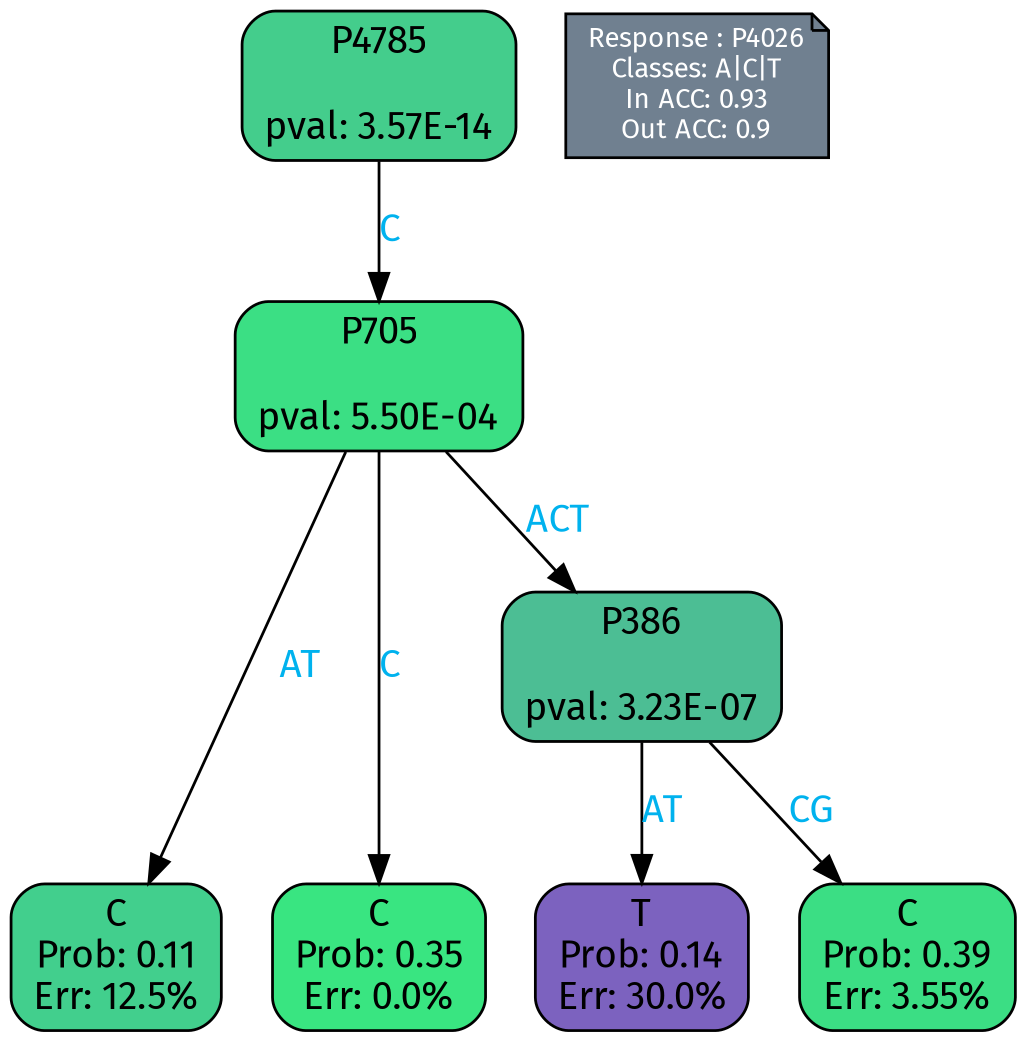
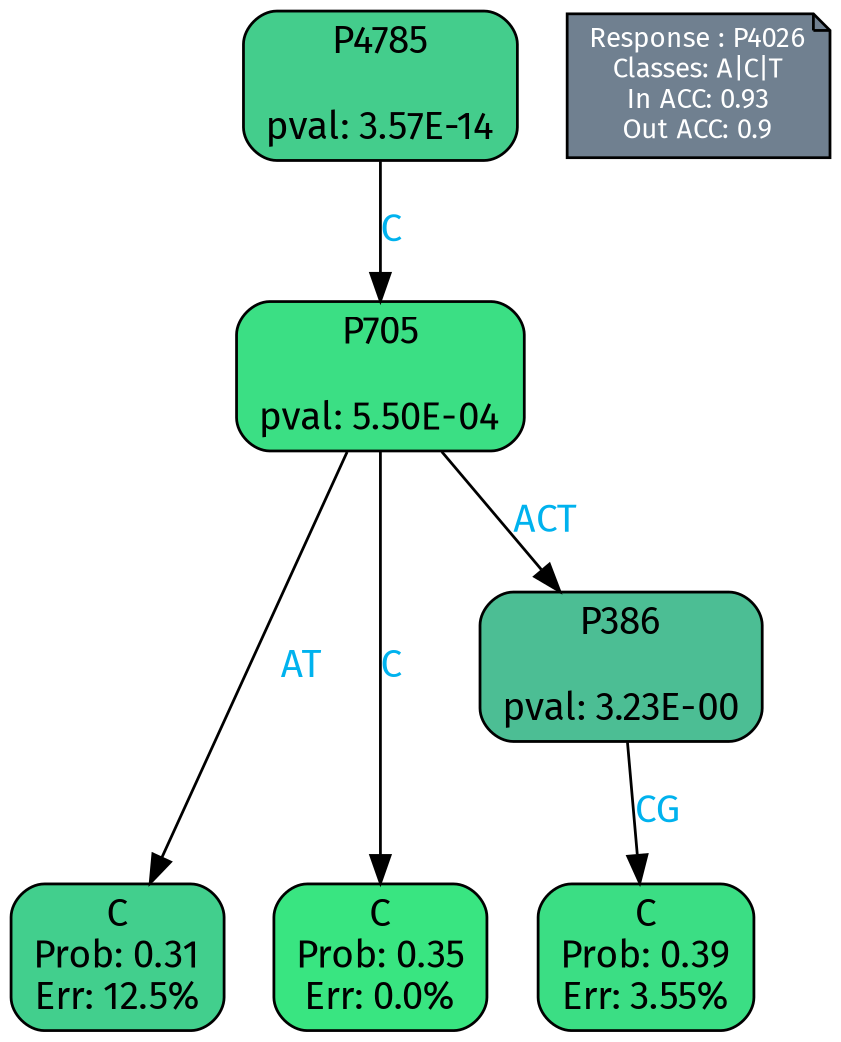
node "P386 pval: 3.23E-07": label "P386 pval: 3.23E-07" -> "P386 pval: 3.23E-00"
node "C Prob: 0.11 Err: 12.5%": label "C Prob: 0.11 Err: 12.5%" -> "C Prob: 0.31 Err: 12.5%"
node "T Prob: 0.14 Err: 30.0%": removed
